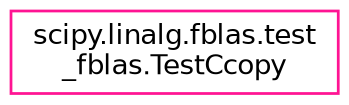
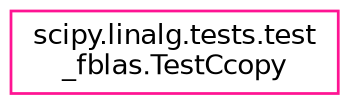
node "scipy.linalg.fblas.test _fblas.TestCcopy": label "scipy.linalg.fblas.test _fblas.TestCcopy" -> "scipy.linalg.tests.test _fblas.TestCcopy"
